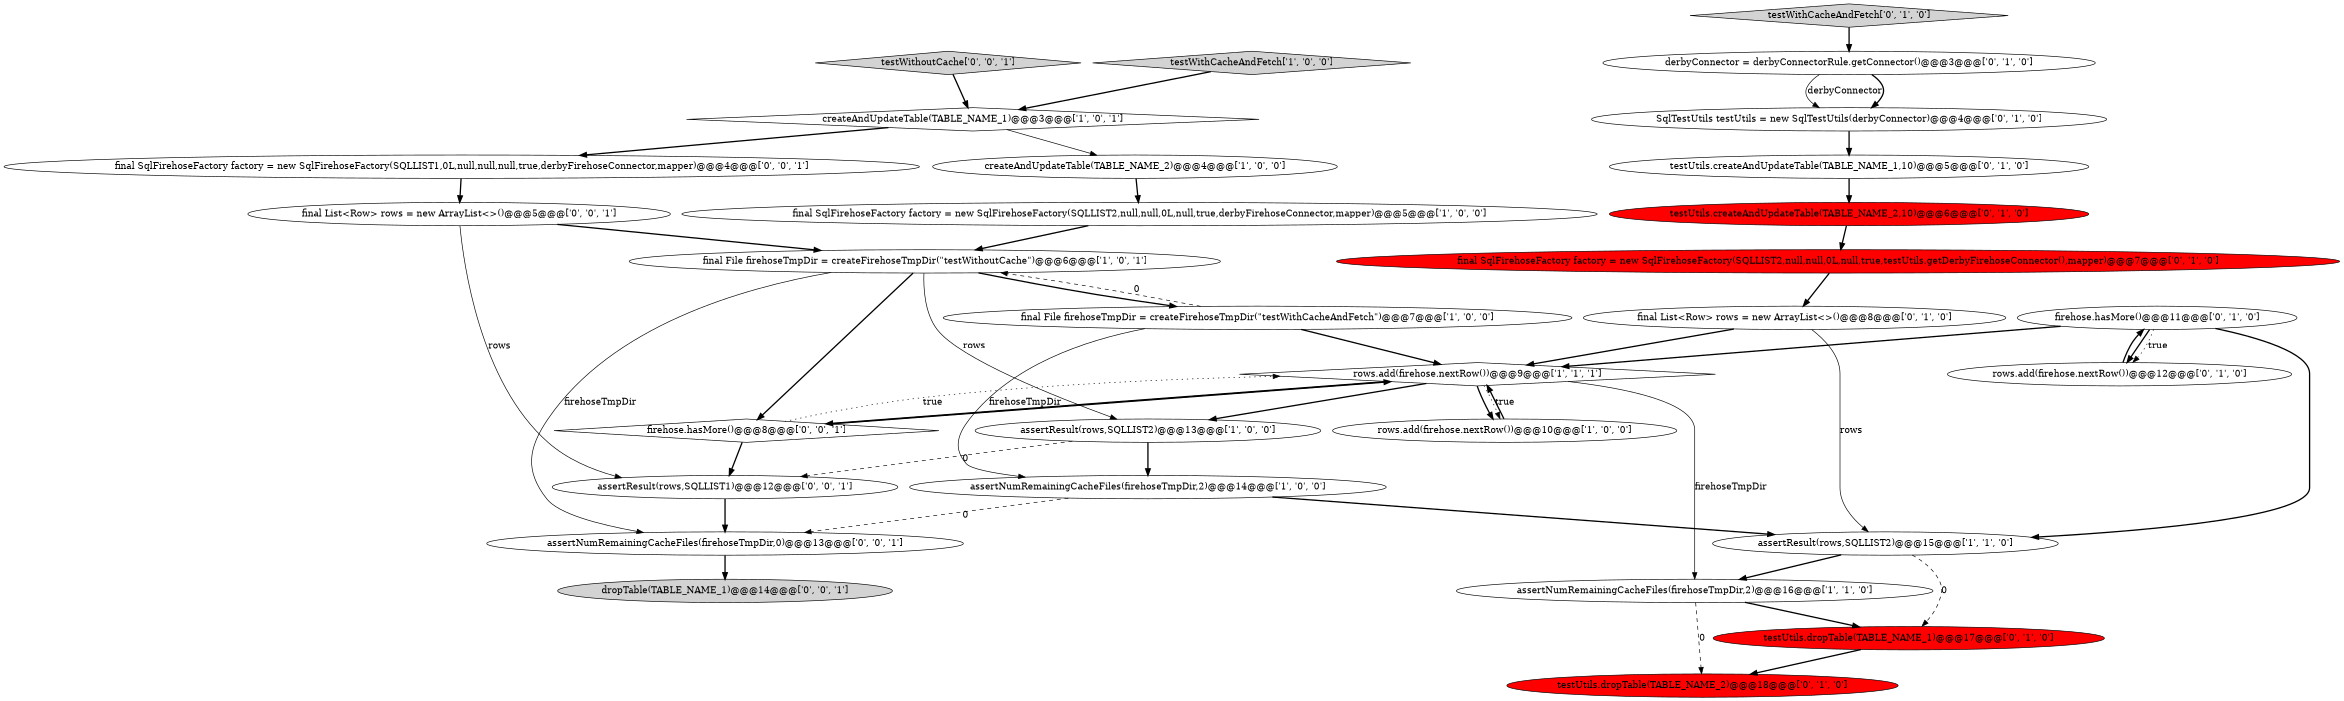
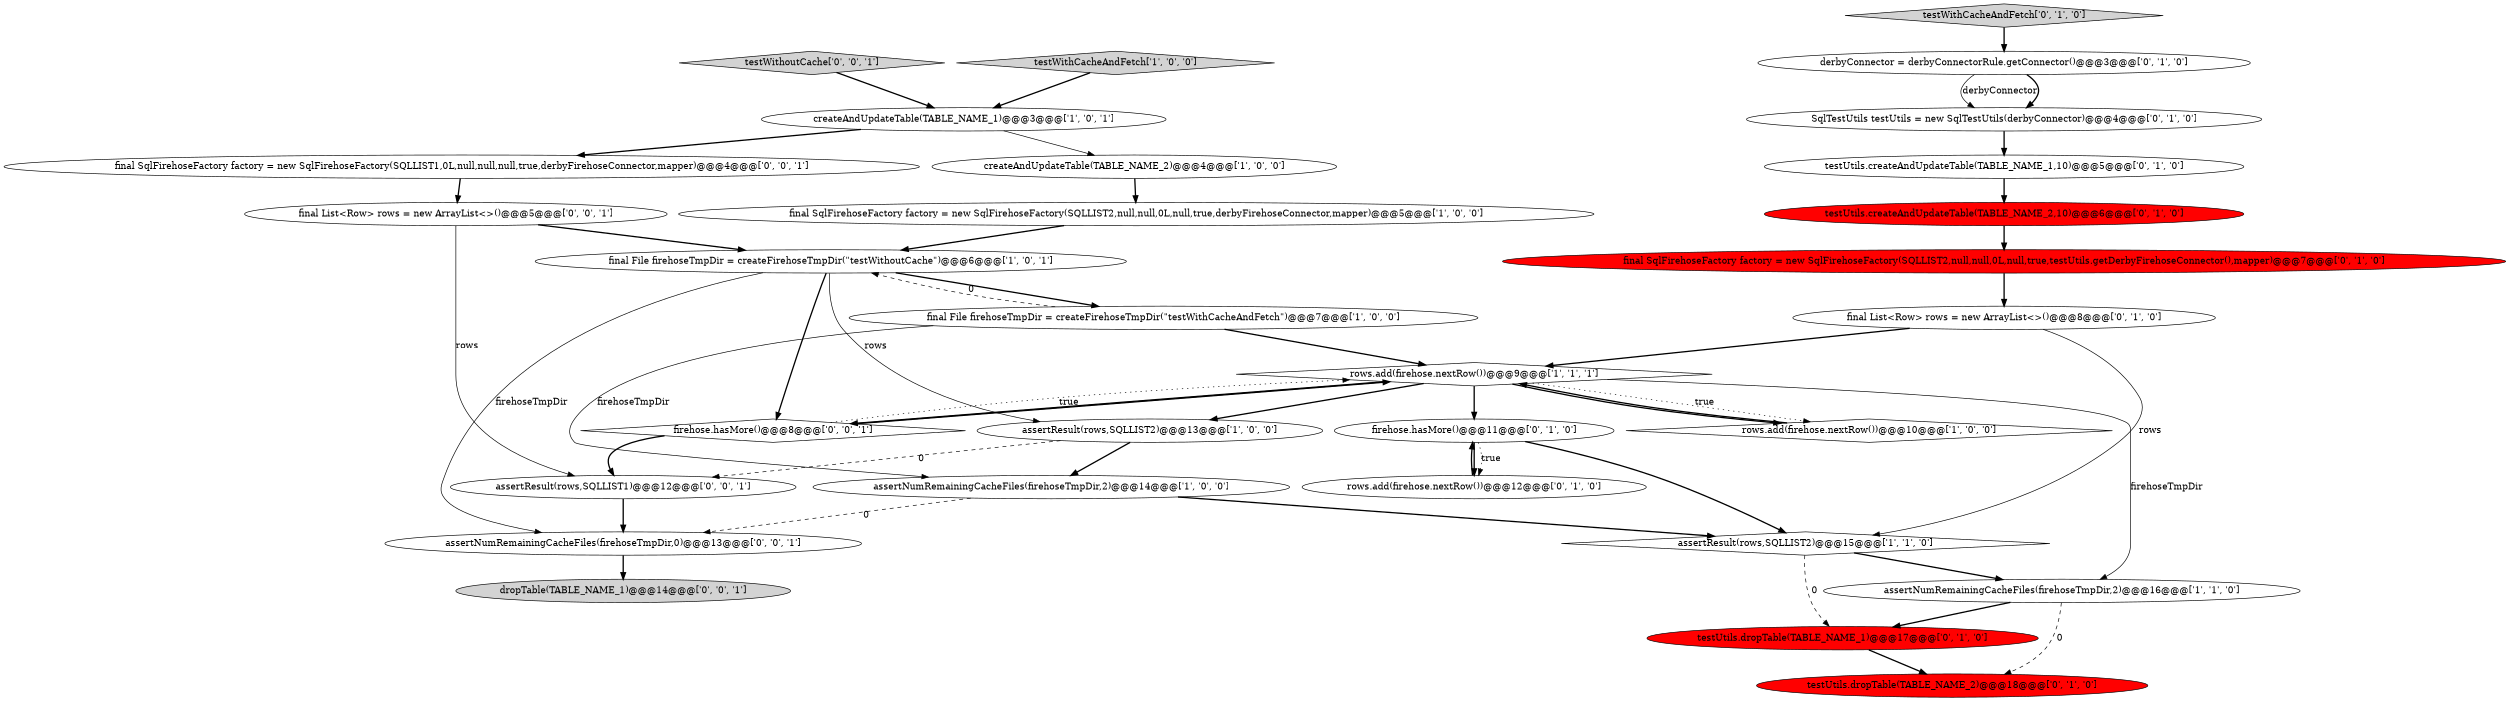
node "createAndUpdateTable(TABLE_NAME_1)@@@3@@@['1', '0', '1']": shape diamond -> ellipse
edge "firehose.hasMore()@@@11@@@['0', '1', '0']" -> "rows.add(firehose.nextRow())@@@9@@@['1', '1', '1']": reversed
node "rows.add(firehose.nextRow())@@@10@@@['1', '0', '0']": shape ellipse -> diamond
node "assertResult(rows,SQLLIST2)@@@15@@@['1', '1', '0']": shape ellipse -> diamond
